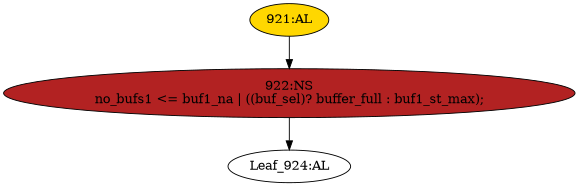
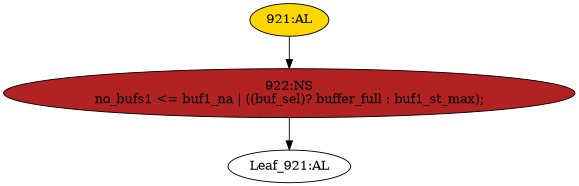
node "Leaf_924:AL": label "Leaf_924:AL" -> "Leaf_921:AL"
